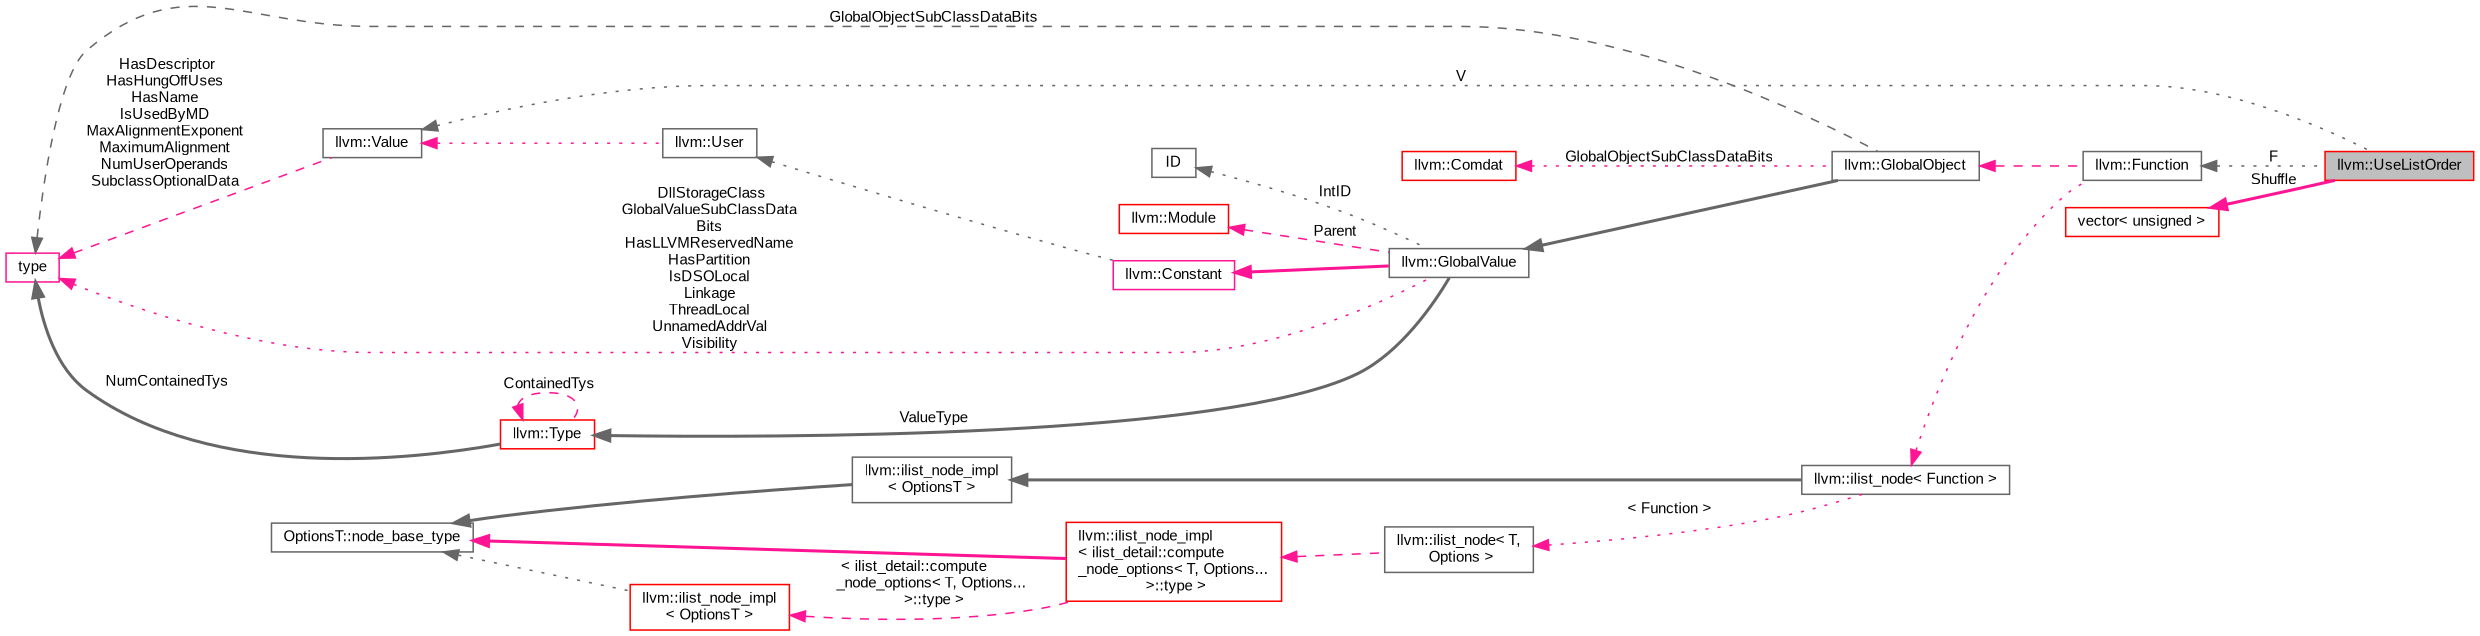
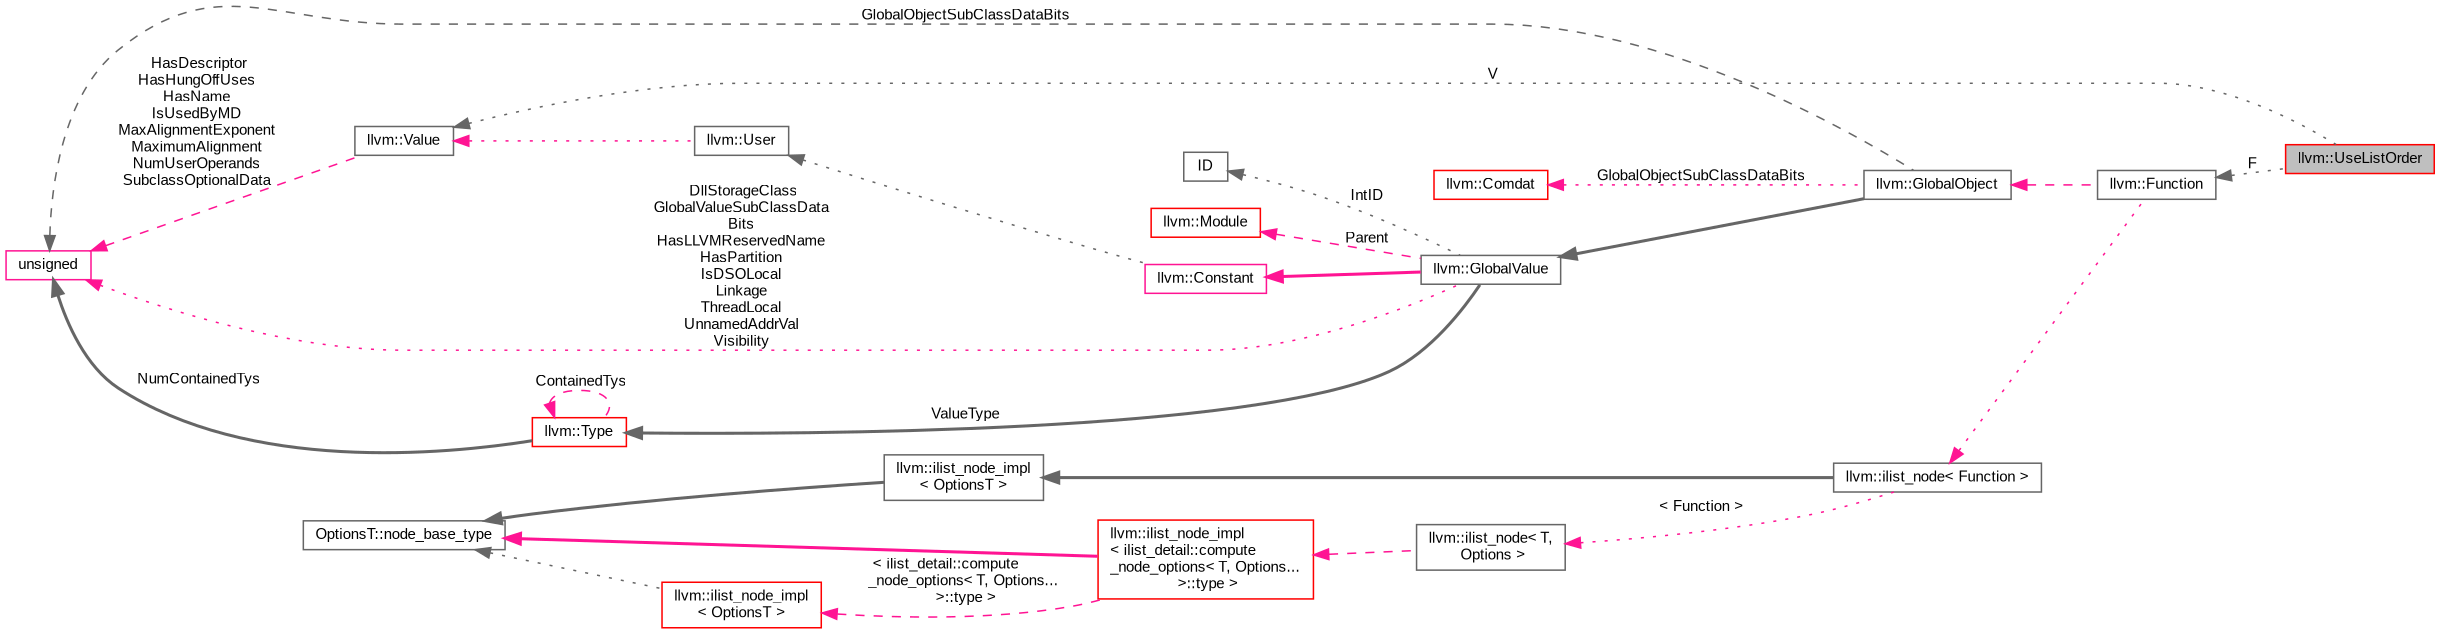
node "vector< unsigned >": removed
node "type": label "type" -> "unsigned"
